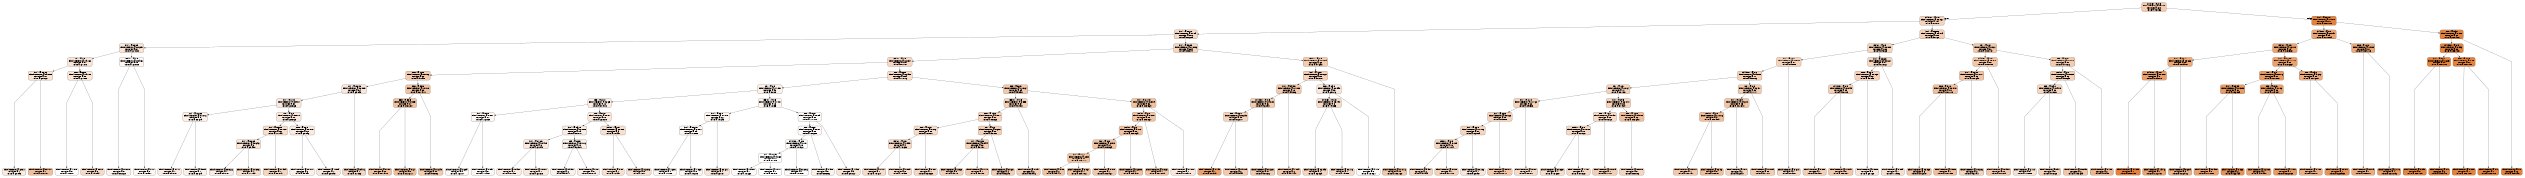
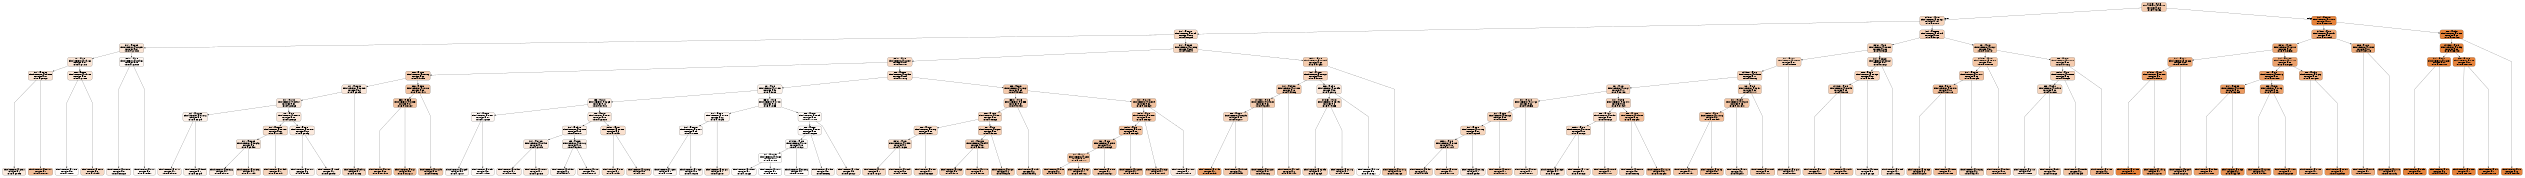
node "absolute_error = 24.648 samples = 5 value = 113.692": added
